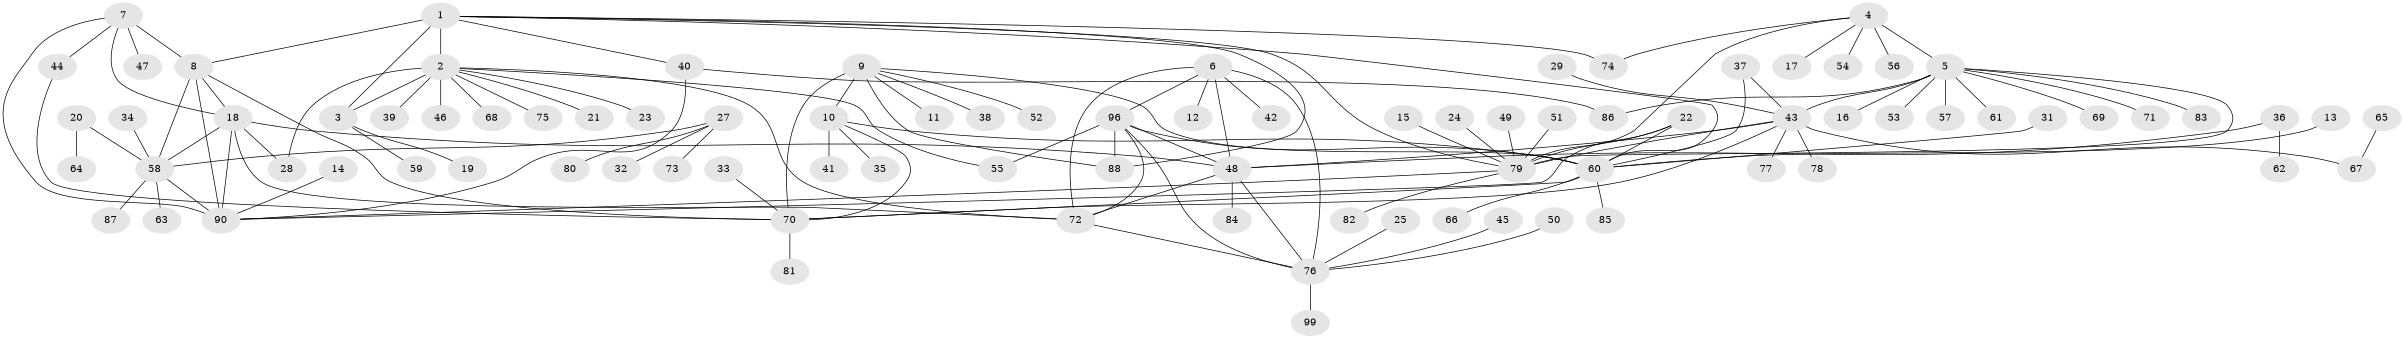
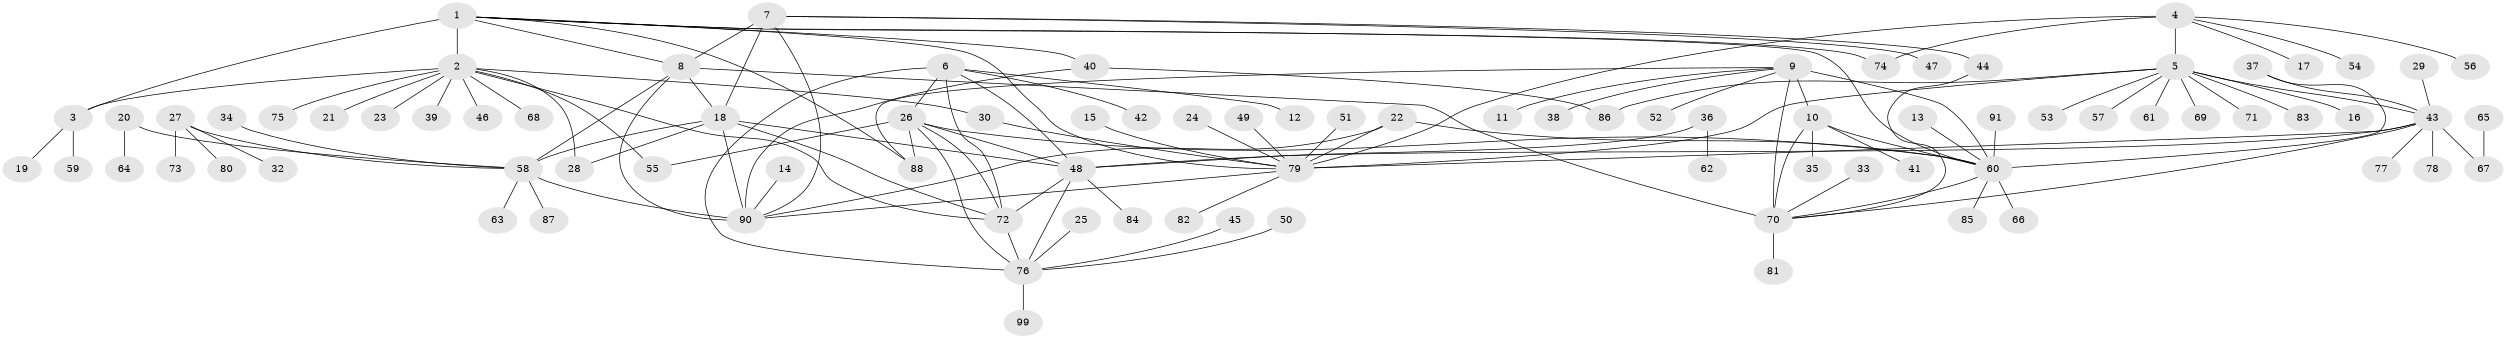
node "30": added
node "96": label "96" -> "26"
node "31": label "31" -> "91"
